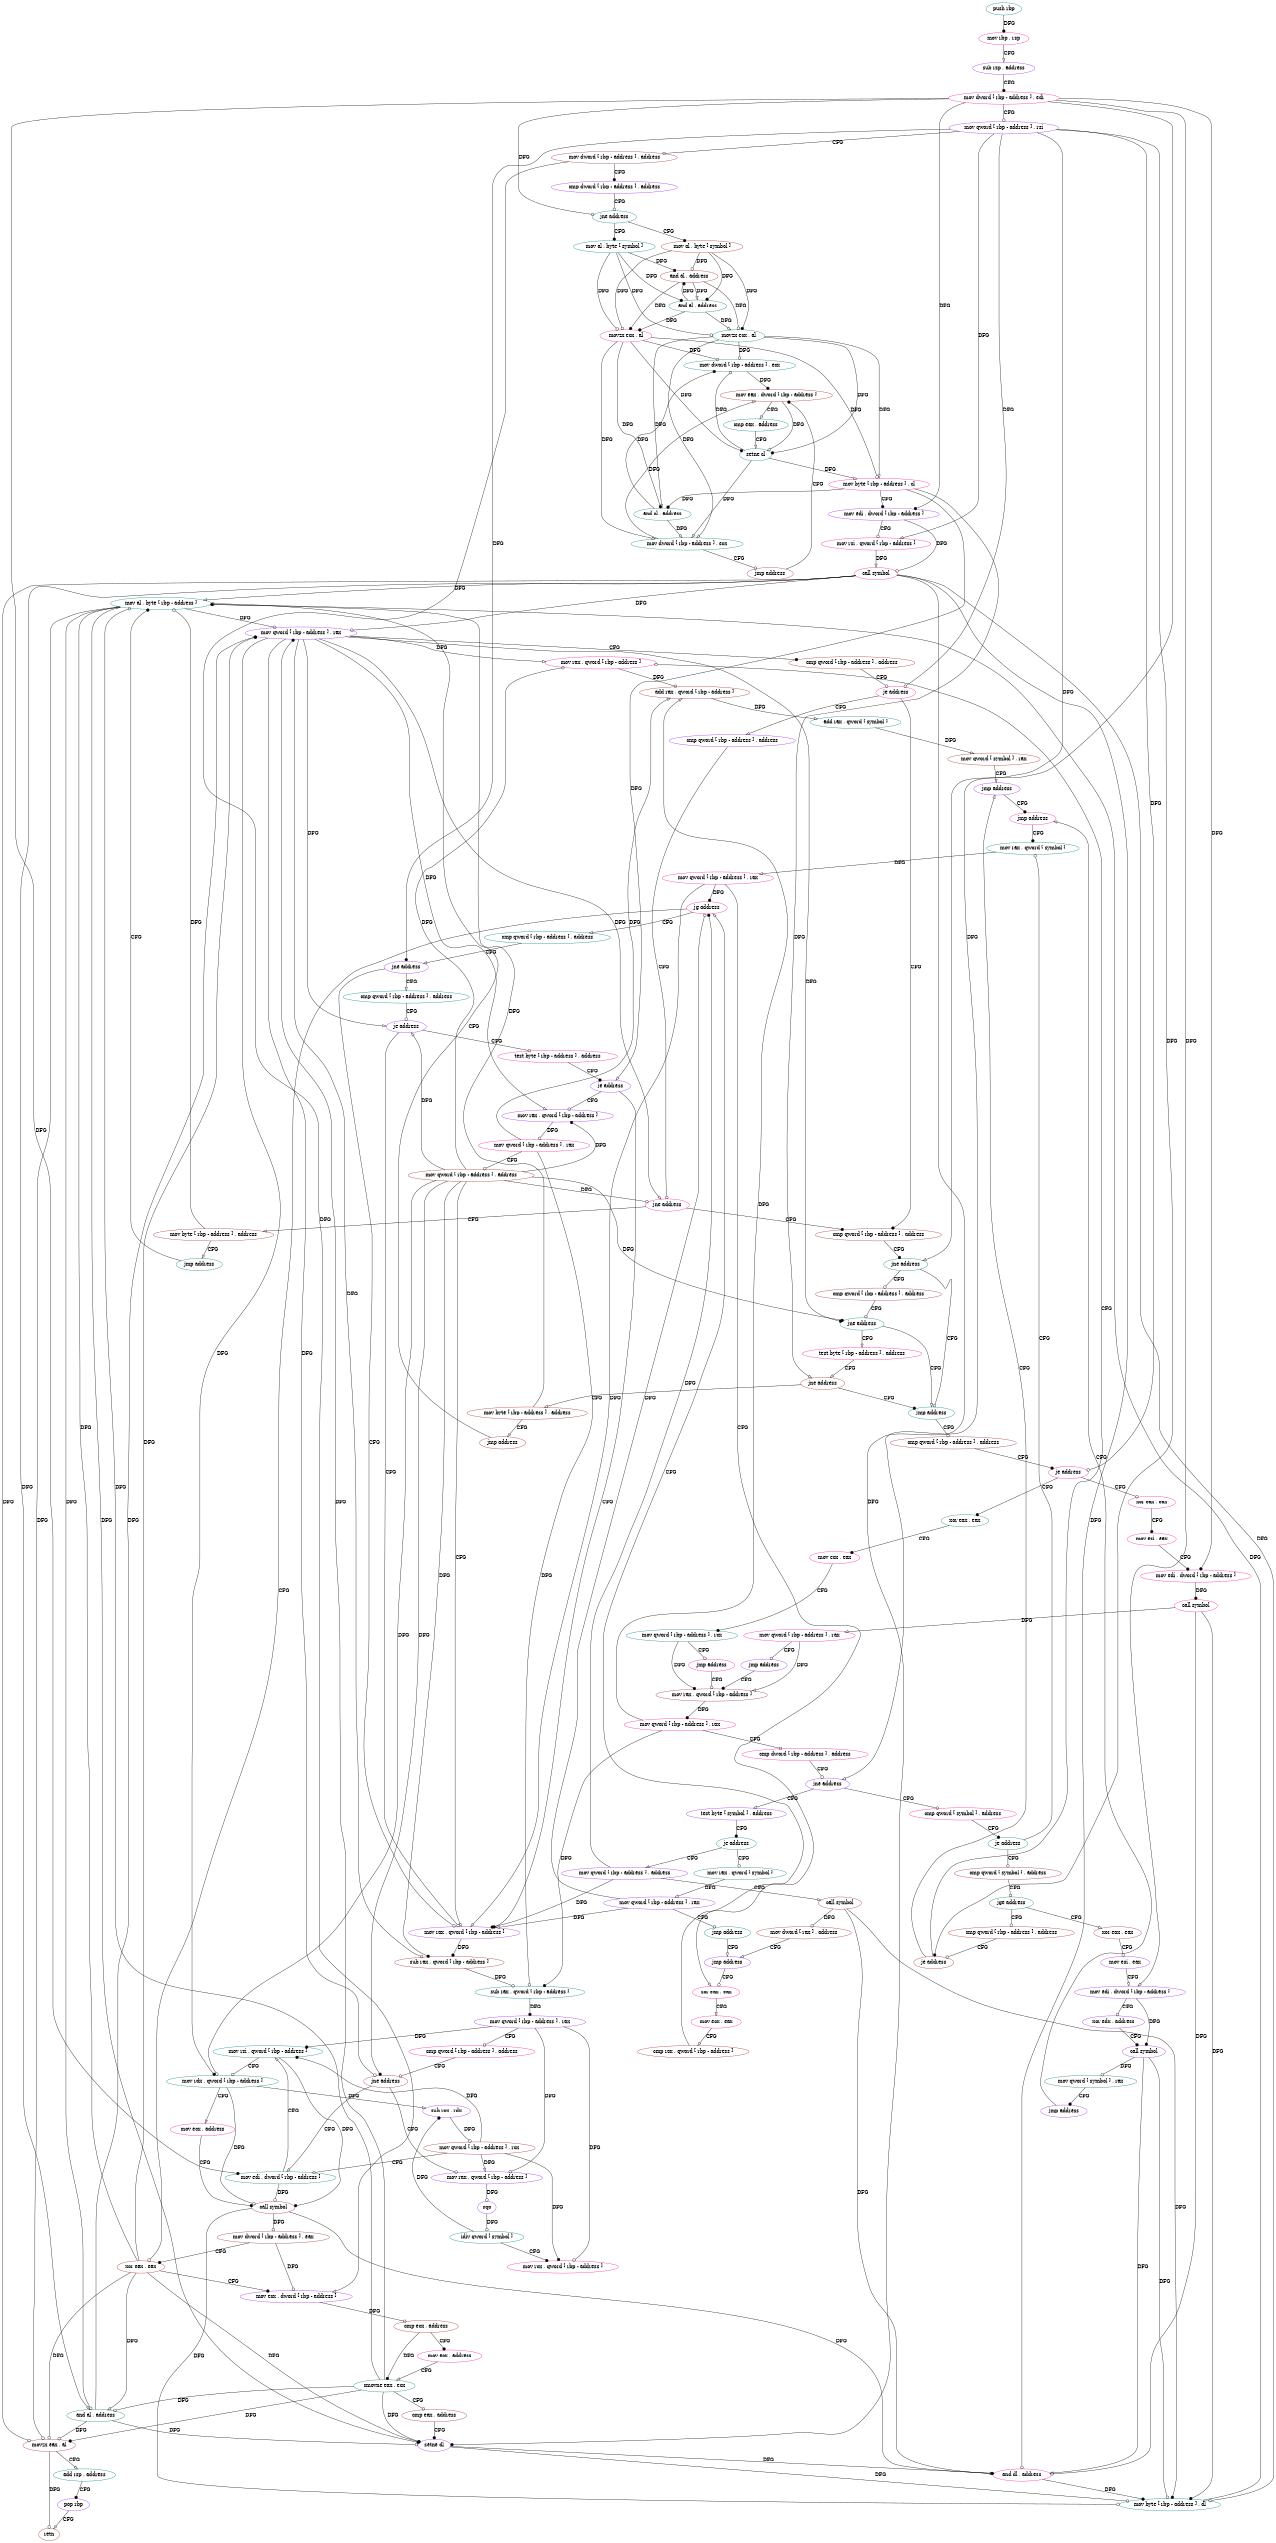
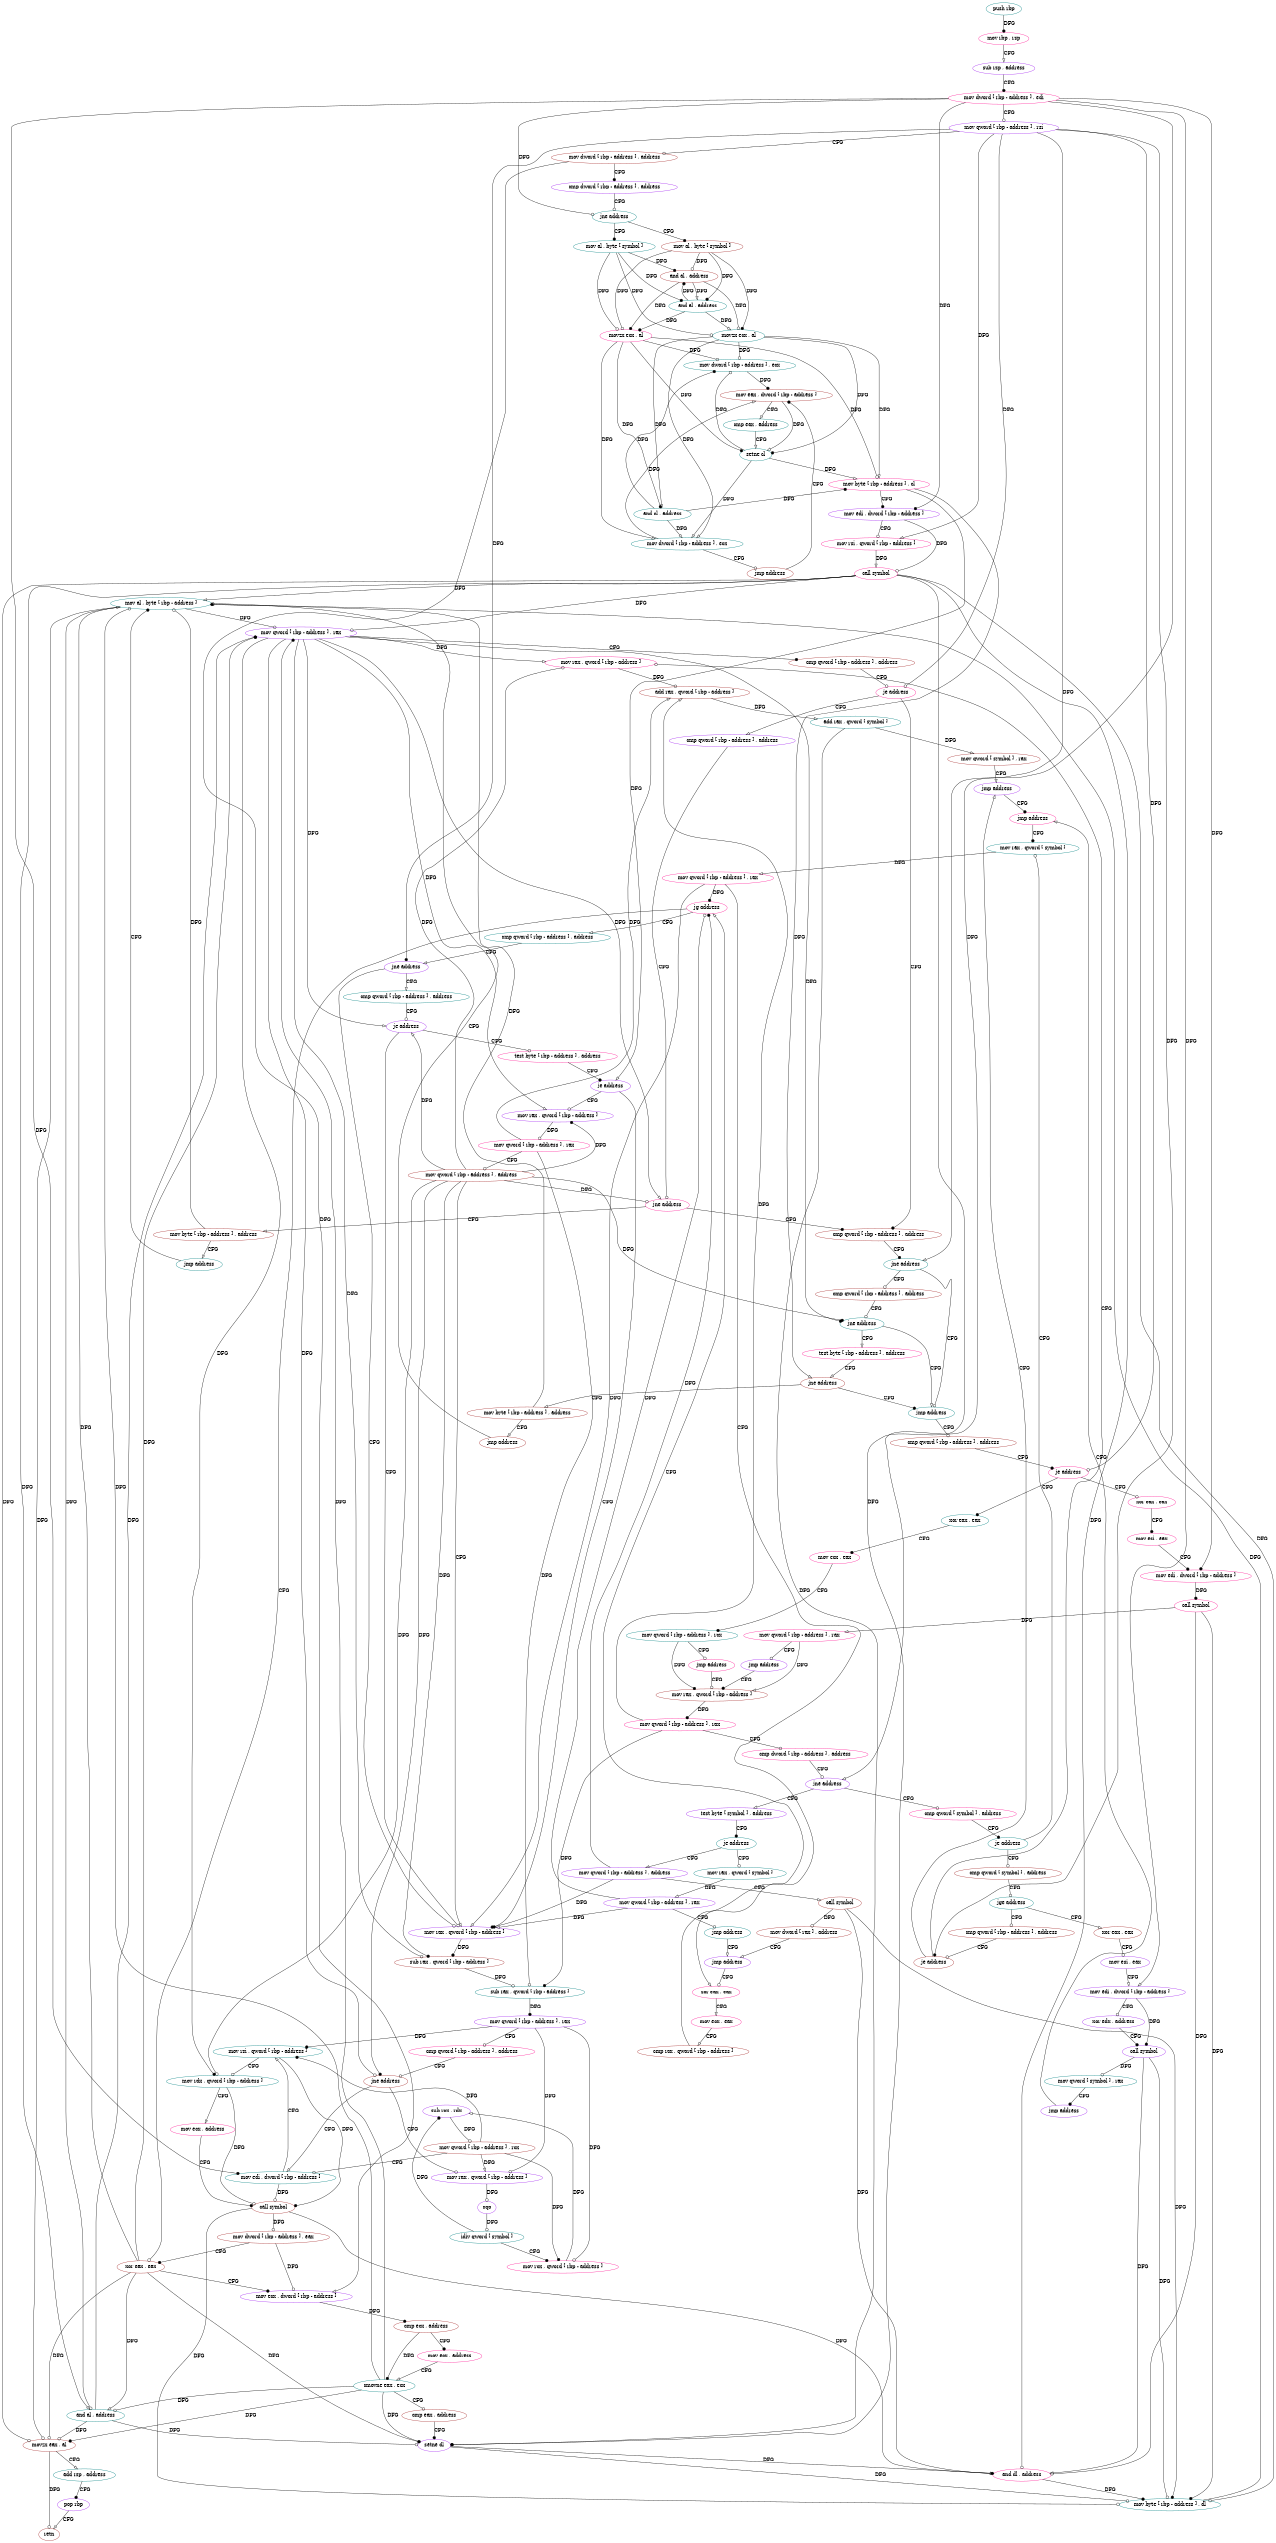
edge "mov byte [ rbp - address ] , cl" -> "and cl , address": reversed
edge "mov al , byte [ rbp - address ]" -> "setne dl": now "add rax , qword [ symbol ]" -> "setne dl"
edge "mov rdx , qword [ rbp - address ]" -> "sub rcx , rdx": now "mov rcx , qword [ rbp - address ]" -> "sub rcx , rdx"
edge "mov ecx , dword [ rbp - address ]" -> "cmp ecx , address": arrowhead odot -> dot
